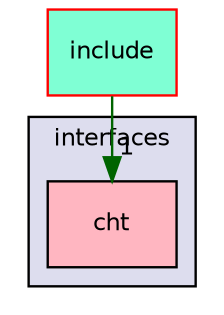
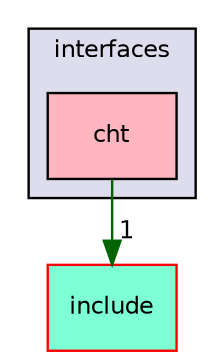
edge "include" -> "cht": reversed
